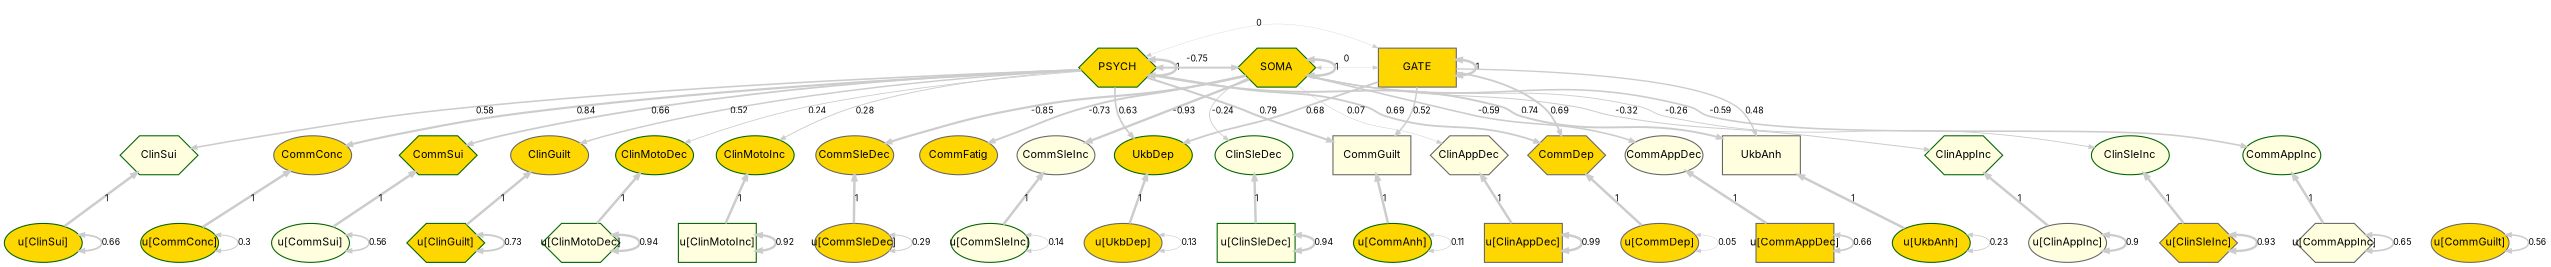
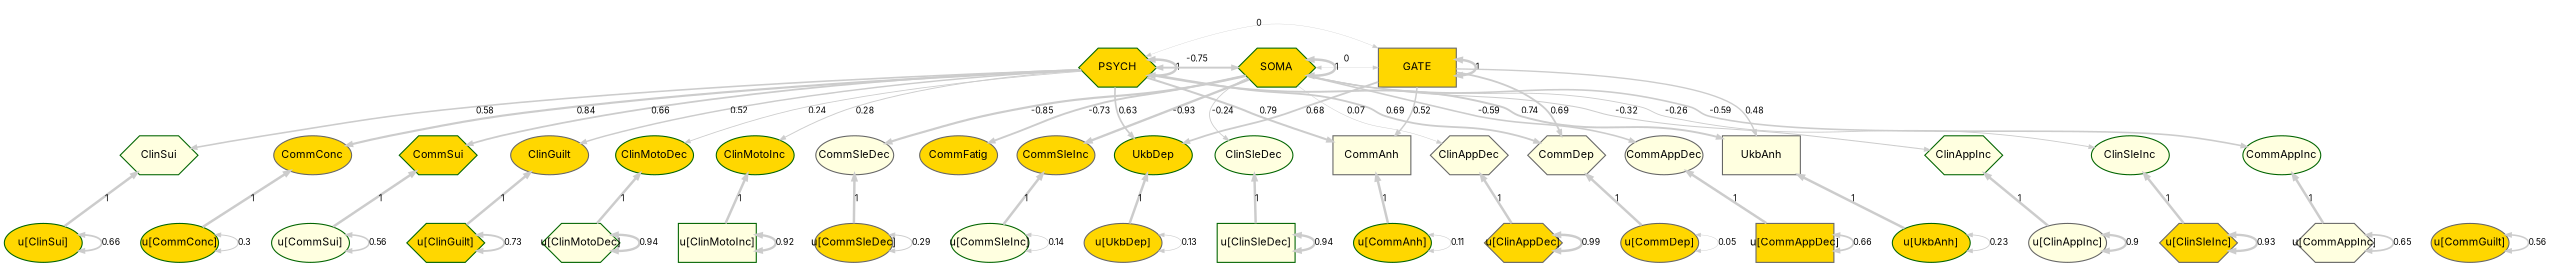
node "CommSleDec": fillcolor gold -> lightyellow
node "CommSleInc": fillcolor lightyellow -> gold
node "CommGuilt": label "CommGuilt" -> "CommAnh"
node "CommDep": fillcolor gold -> lightyellow
node "u[ClinAppDec]": shape box -> hexagon
